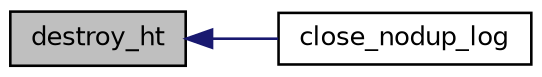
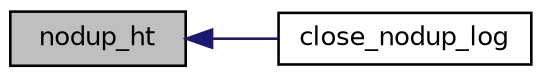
node "destroy_ht": label "destroy_ht" -> "nodup_ht"
